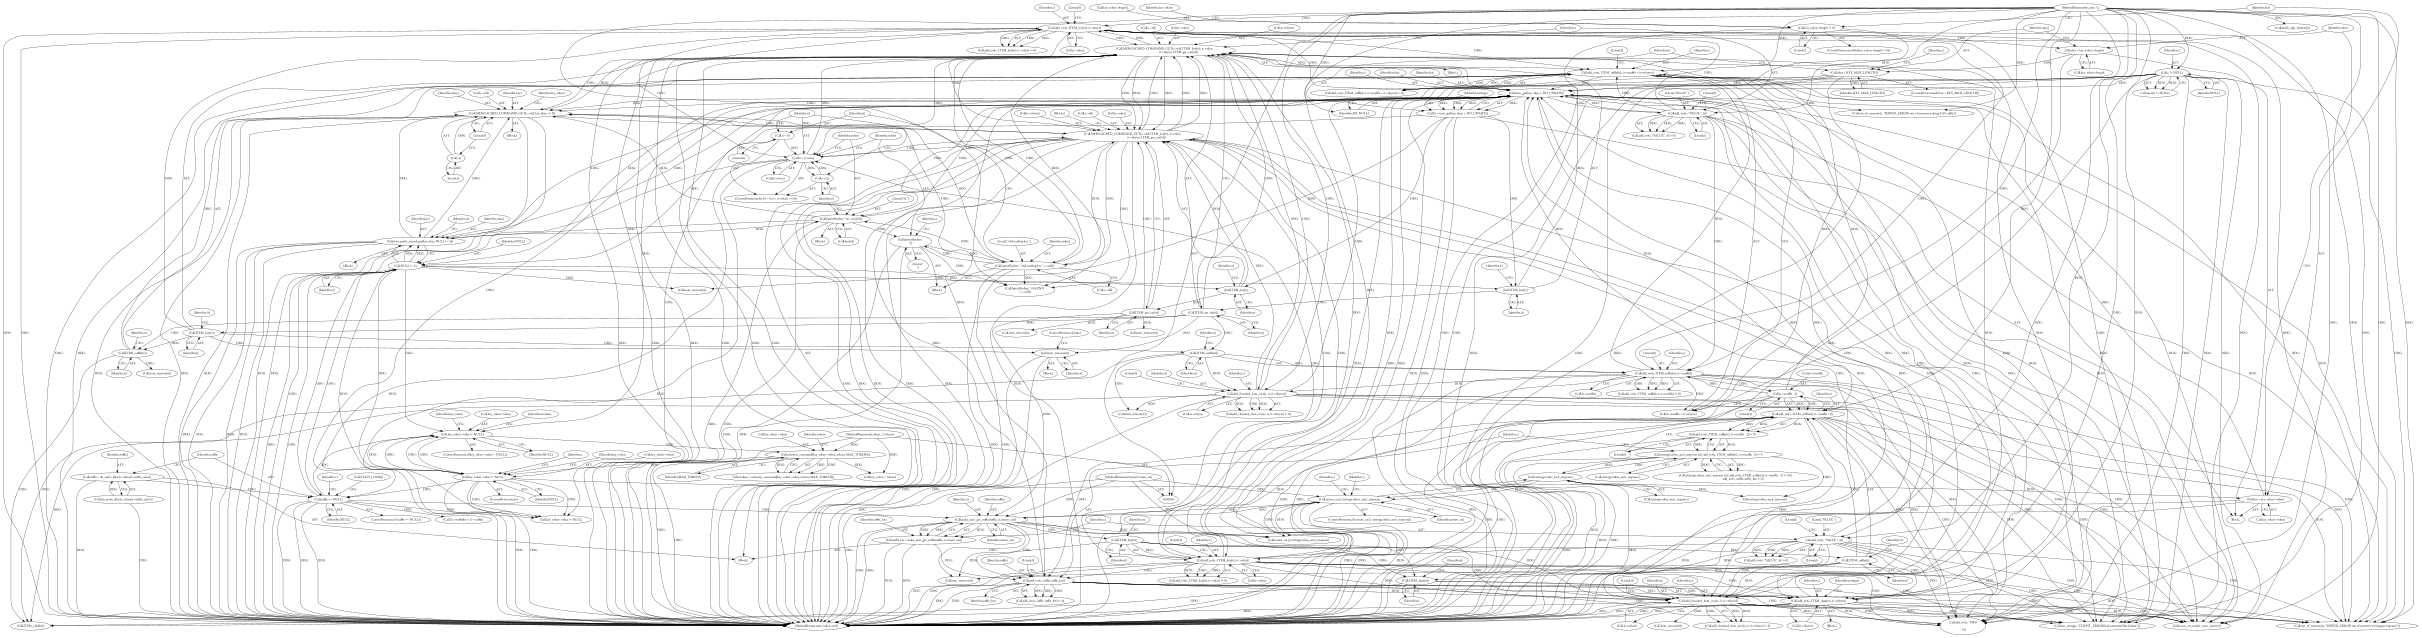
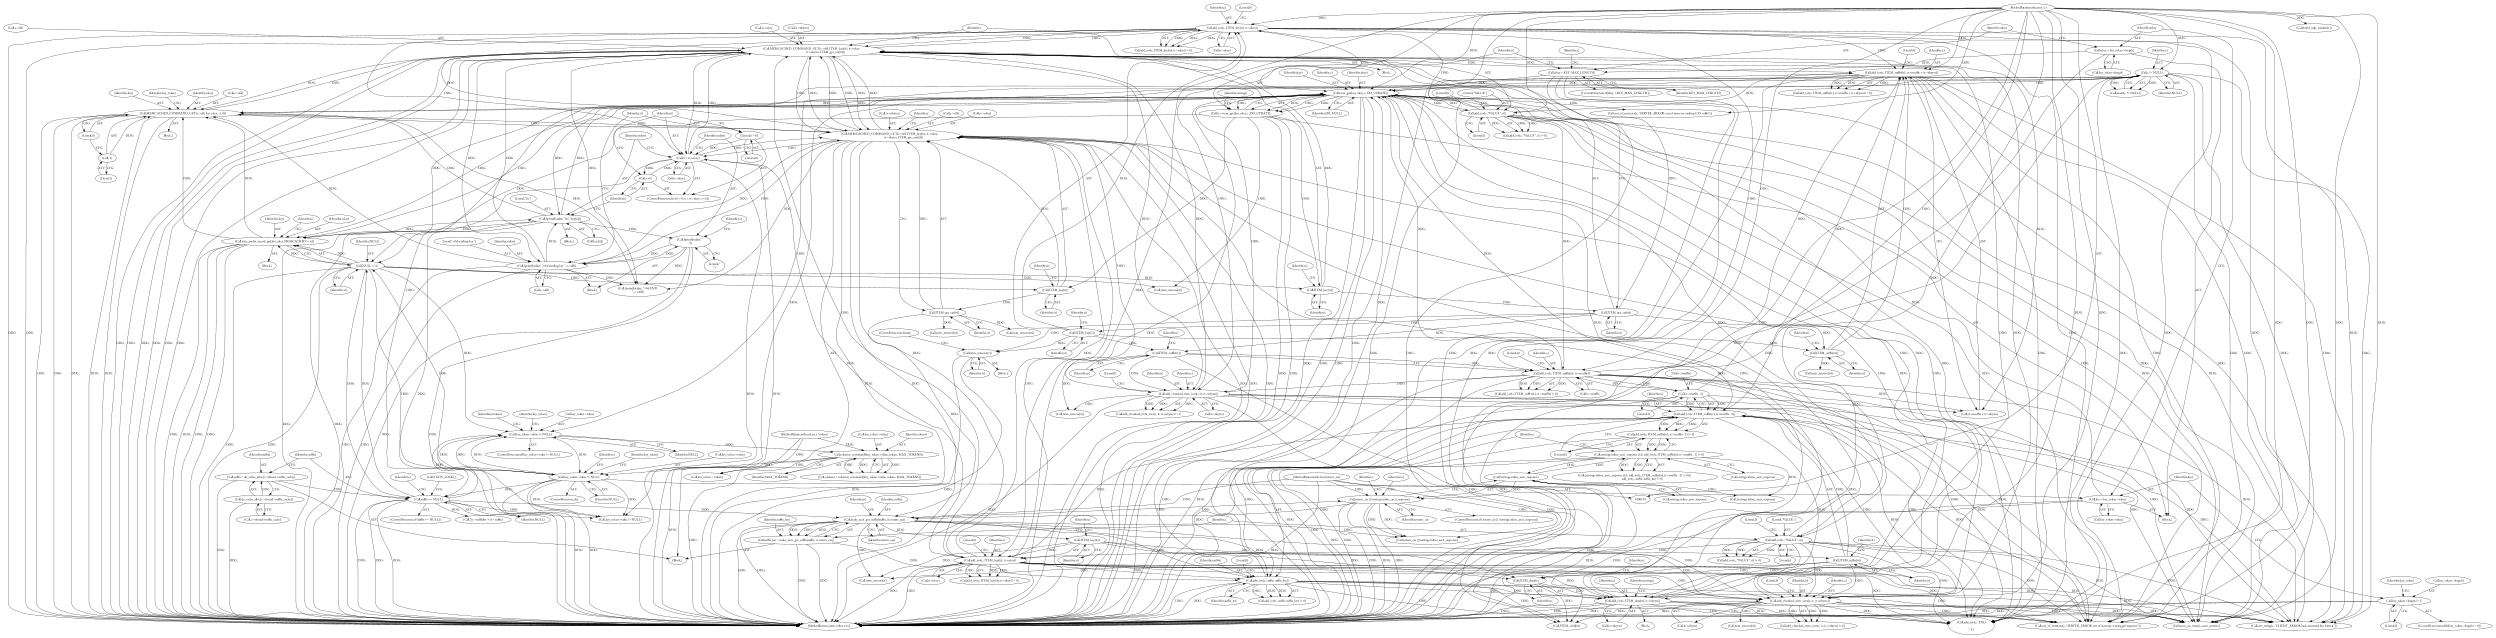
edge "(MethodParameterIn,conn *c)" -> "(Identifier,DO_NULL)": now "(MethodParameterIn,conn *c)" -> "(Call,item_get(key, nkey, c, DO_UPDATE))"
edge "(Call,key_token->length != 0)" -> "(Call,nkey = key_token->length)": removed, label "DDG:"
edge "(Call,nkey > KEY_MAX_LENGTH)" -> "(Identifier,KEY_MAX_LENGTH)": label "DDG: " -> "CFG: "
node "(Block,i)": label "(Block,i)" -> "(Identifier,i)"
node "(Call,ii = 0)": label "(Call,ii = 0)" -> "(Literal,ii = 0)"
node "(Call,stats_prefix_record_get(key, nkey, NULL != it))": label "(Call,stats_prefix_record_get(key, nkey, NULL != it))" -> "(Call,stats_prefix_record_get(key, nkey, MEMCACHED != it))"
edge "(MethodParameterIn,token_t *tokens)" -> "1000105": removed, label "AST:"
edge "(Call,add_iov(c, ITEM_suffix(it), it->nsuffix - 2))" -> "(Call,conn_set_state(c, conn_mwrite))": removed, label "DDG:"
node "(Call,c->thread->suffix_cache)": added
